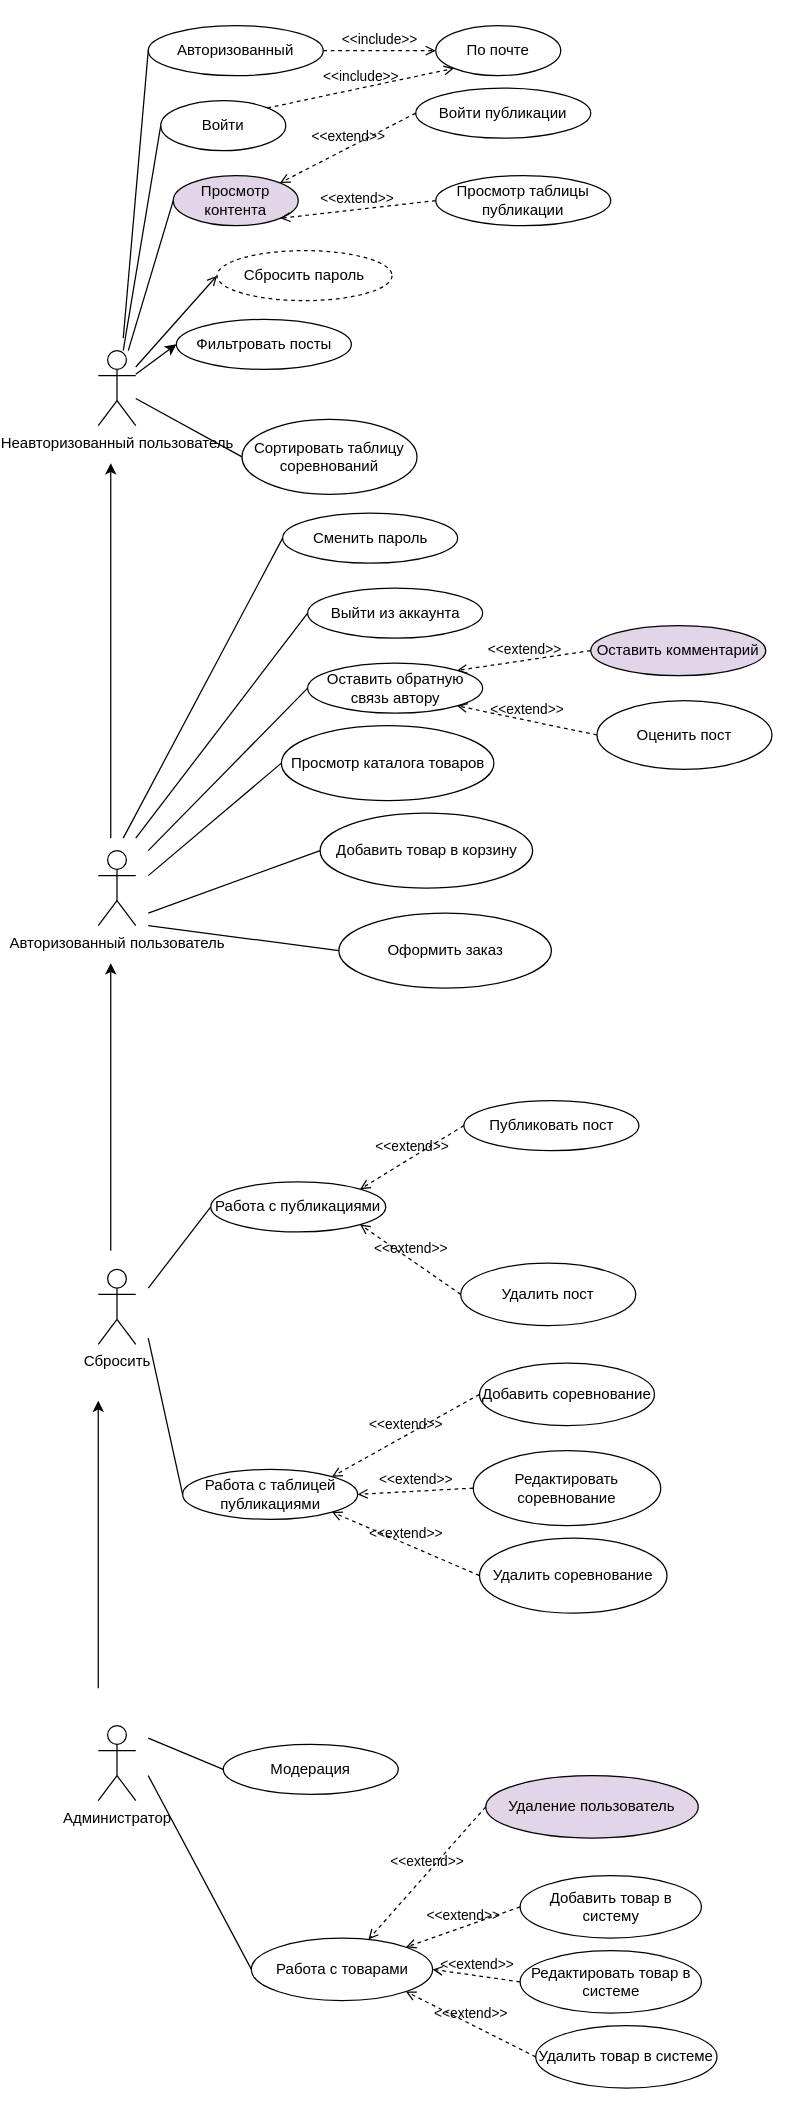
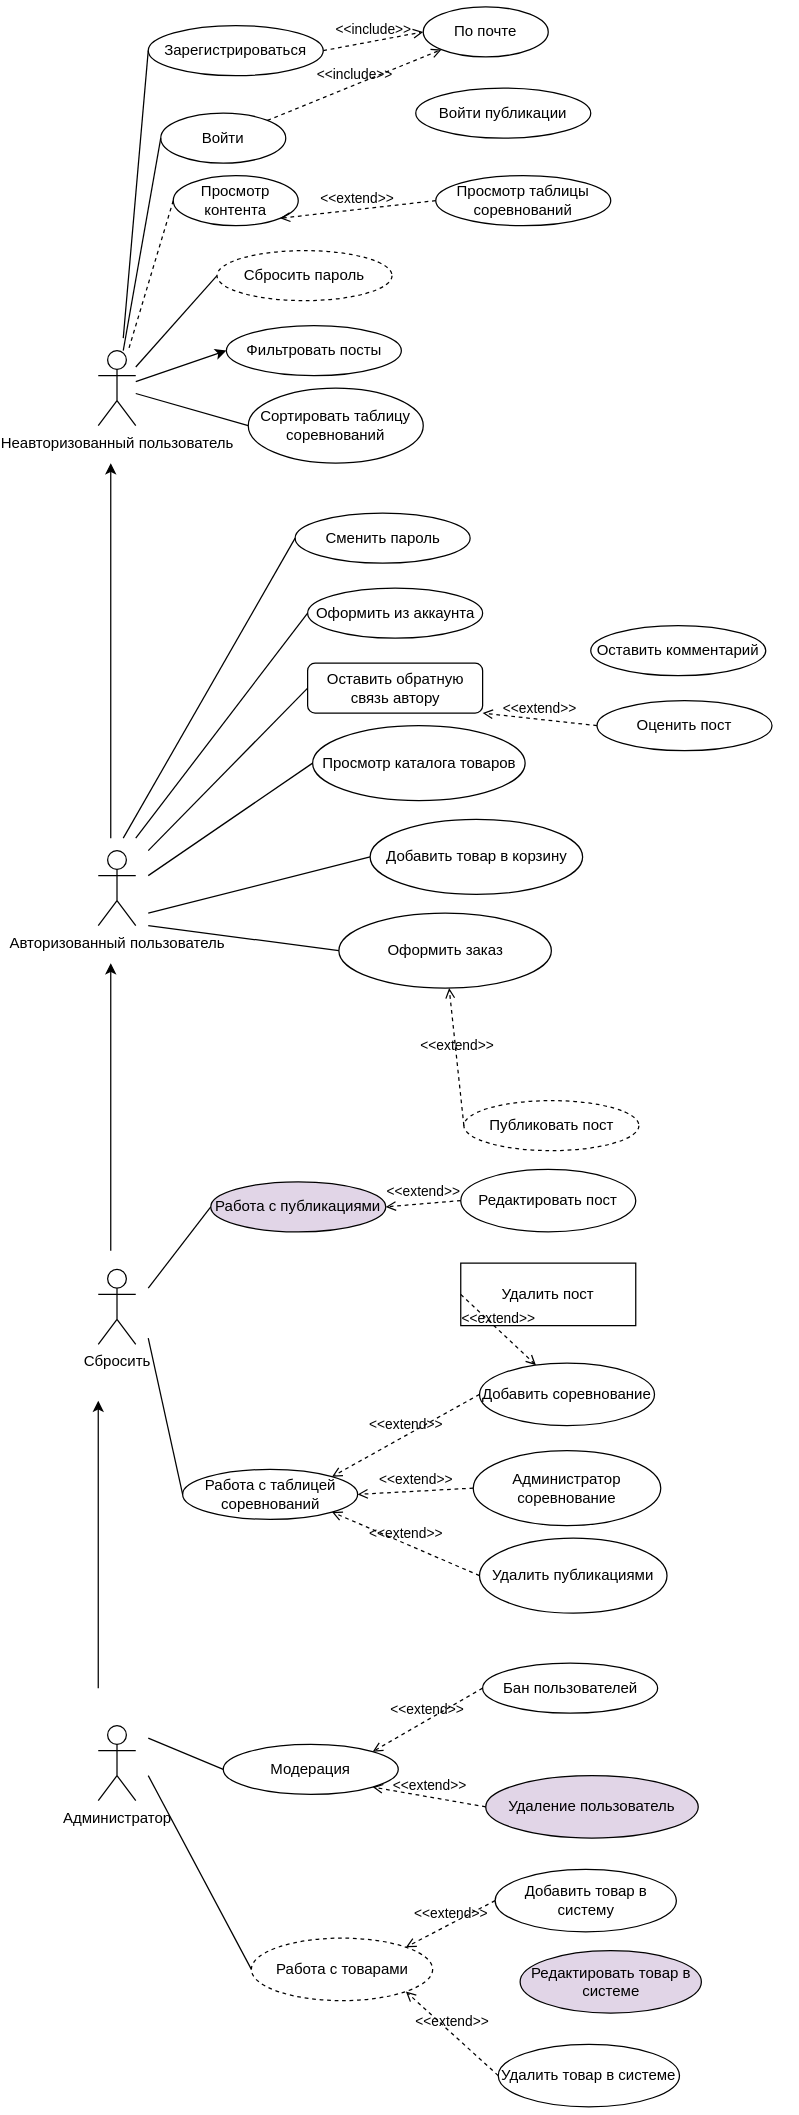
node "Авторизованный": label "Авторизованный" -> "Зарегистрироваться"
node "По почте": moved (498, 51) -> (486, 32)
node "Войти": moved (223, 126) -> (223, 138)
edge "Войти публикации" -> "Просмотр контента": removed, label "<<extend>>"
node "Просмотр контента": fillcolor #e1d5e7 -> #ffffff
node "Просмотр таблицы публикации": label "Просмотр таблицы публикации" -> "Просмотр таблицы соревнований"
edge "Просмотр контента" -- "Неавторизованный пользователь": style solid -> dashed
edge "Неавторизованный пользователь" -> "Сбросить пароль": arrowhead open -> none
node "Фильтровать посты": moved (264, 344) -> (314, 351)
node "Сортировать таблицу соревнований": moved (329, 457) -> (336, 426)
node "Сменить пароль": moved (370, 538) -> (383, 538)
node "Выйти из аккаунта": label "Выйти из аккаунта" -> "Оформить из аккаунта"
node "Оставить комментарий": fillcolor #e1d5e7 -> #ffffff
edge "Оставить комментарий" -> "Оставить обратную связь автору": removed, label "<<extend>>"
node "Оставить обратную связь автору": shape ellipse -> rounded rectangle
node "Оценить пост": size 175x69 -> 175x50
node "Просмотр каталога товаров": moved (388, 763) -> (419, 763)
node "Добавить товар в корзину": moved (426, 851) -> (476, 857)
node "Публиковать пост": style solid -> dashed
edge "Публиковать пост" -> "Работа с публикациями": now "Публиковать пост" -> "Оформить заказ"
node "Редактировать пост": added
edge "Редактировать пост" -> "Работа с публикациями": added, label "<<extend>>"
node "Работа с публикациями": fillcolor #ffffff -> #e1d5e7
edge "Удалить пост" -> "Работа с публикациями": now "Удалить пост" -> "Добавить соревнование"
node "Удалить пост": shape ellipse -> rectangle
node "Редактировать соревнование": label "Редактировать соревнование" -> "Администратор соревнование"
node "Работа с таблицей публикациями": label "Работа с таблицей публикациями" -> "Работа с таблицей соревнований"
node "Удалить соревнование": label "Удалить соревнование" -> "Удалить публикациями"
node "Бан пользователей": added
edge "Бан пользователей" -> "Модерация": added, label "<<extend>>"
edge "Удаление пользователь" -> "Работа с товарами": now "Удаление пользователь" -> "Модерация"
node "Добавить товар в систему": moved (611, 1907) -> (586, 1901)
node "Работа с товарами": style solid -> dashed
edge "Редактировать товар в системе" -> "Работа с товарами": removed, label "<<extend>>"
node "Редактировать товар в системе": fillcolor #ffffff -> #e1d5e7
node "Удалить товар в системе": moved (626, 2057) -> (589, 2076)
